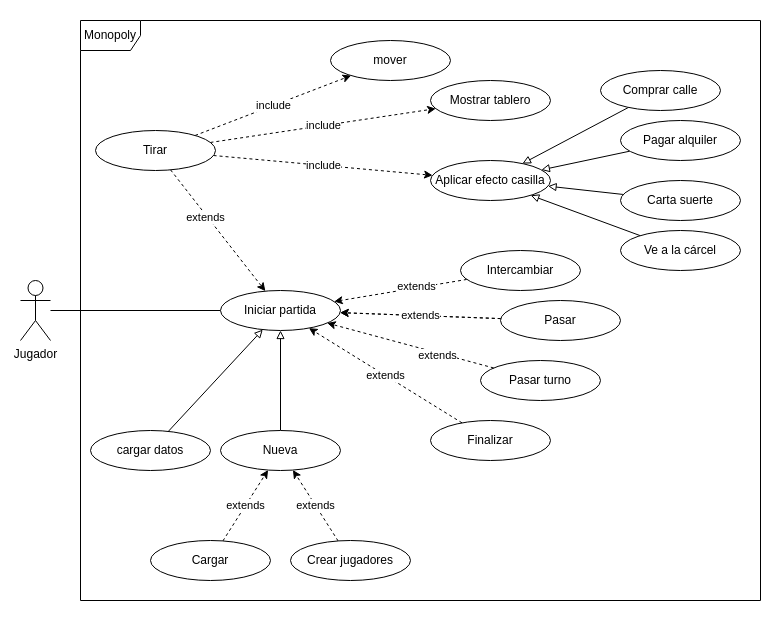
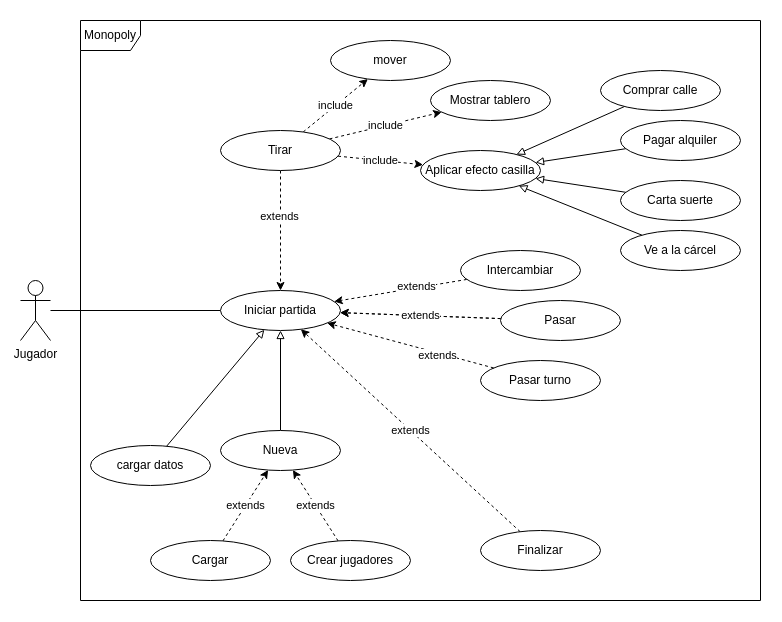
node "Tirar": moved (156, 151) -> (281, 151)
node "Aplicar efecto casilla": moved (491, 181) -> (481, 171)
node "Finalizar": moved (491, 441) -> (541, 551)
node "cargar datos": moved (151, 451) -> (151, 466)
